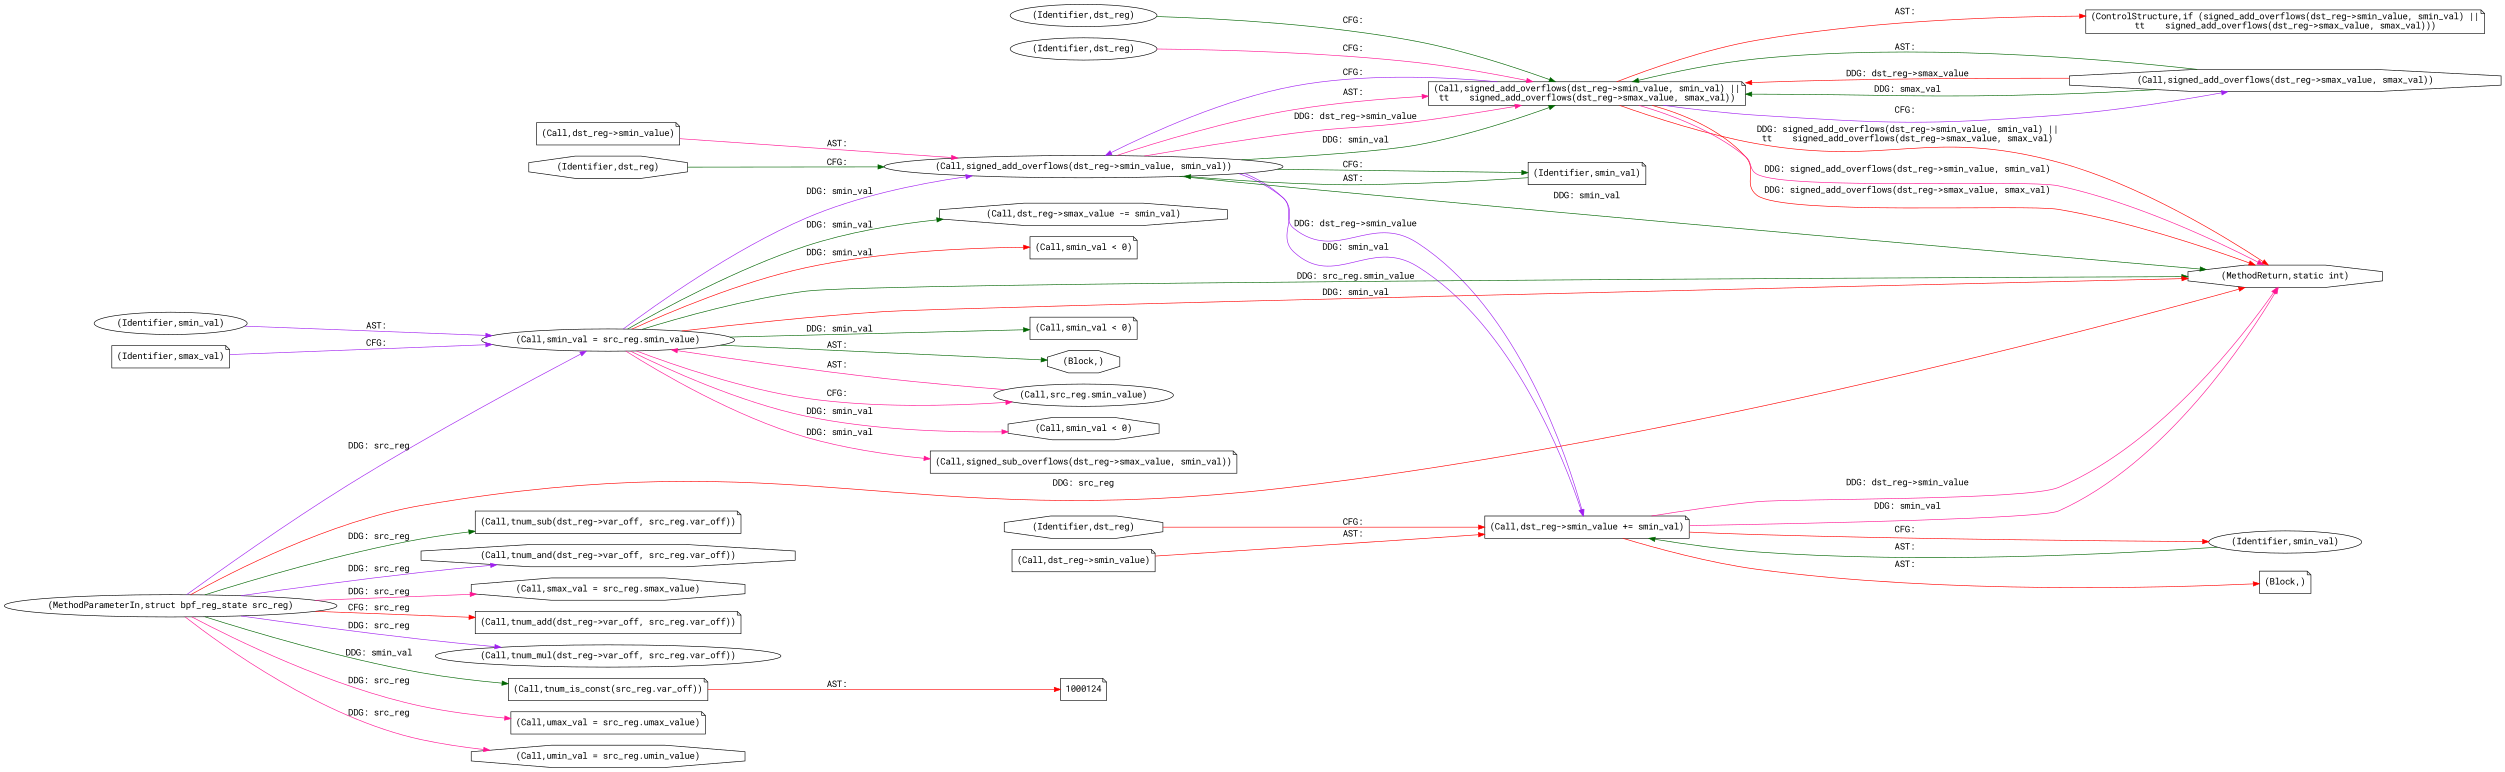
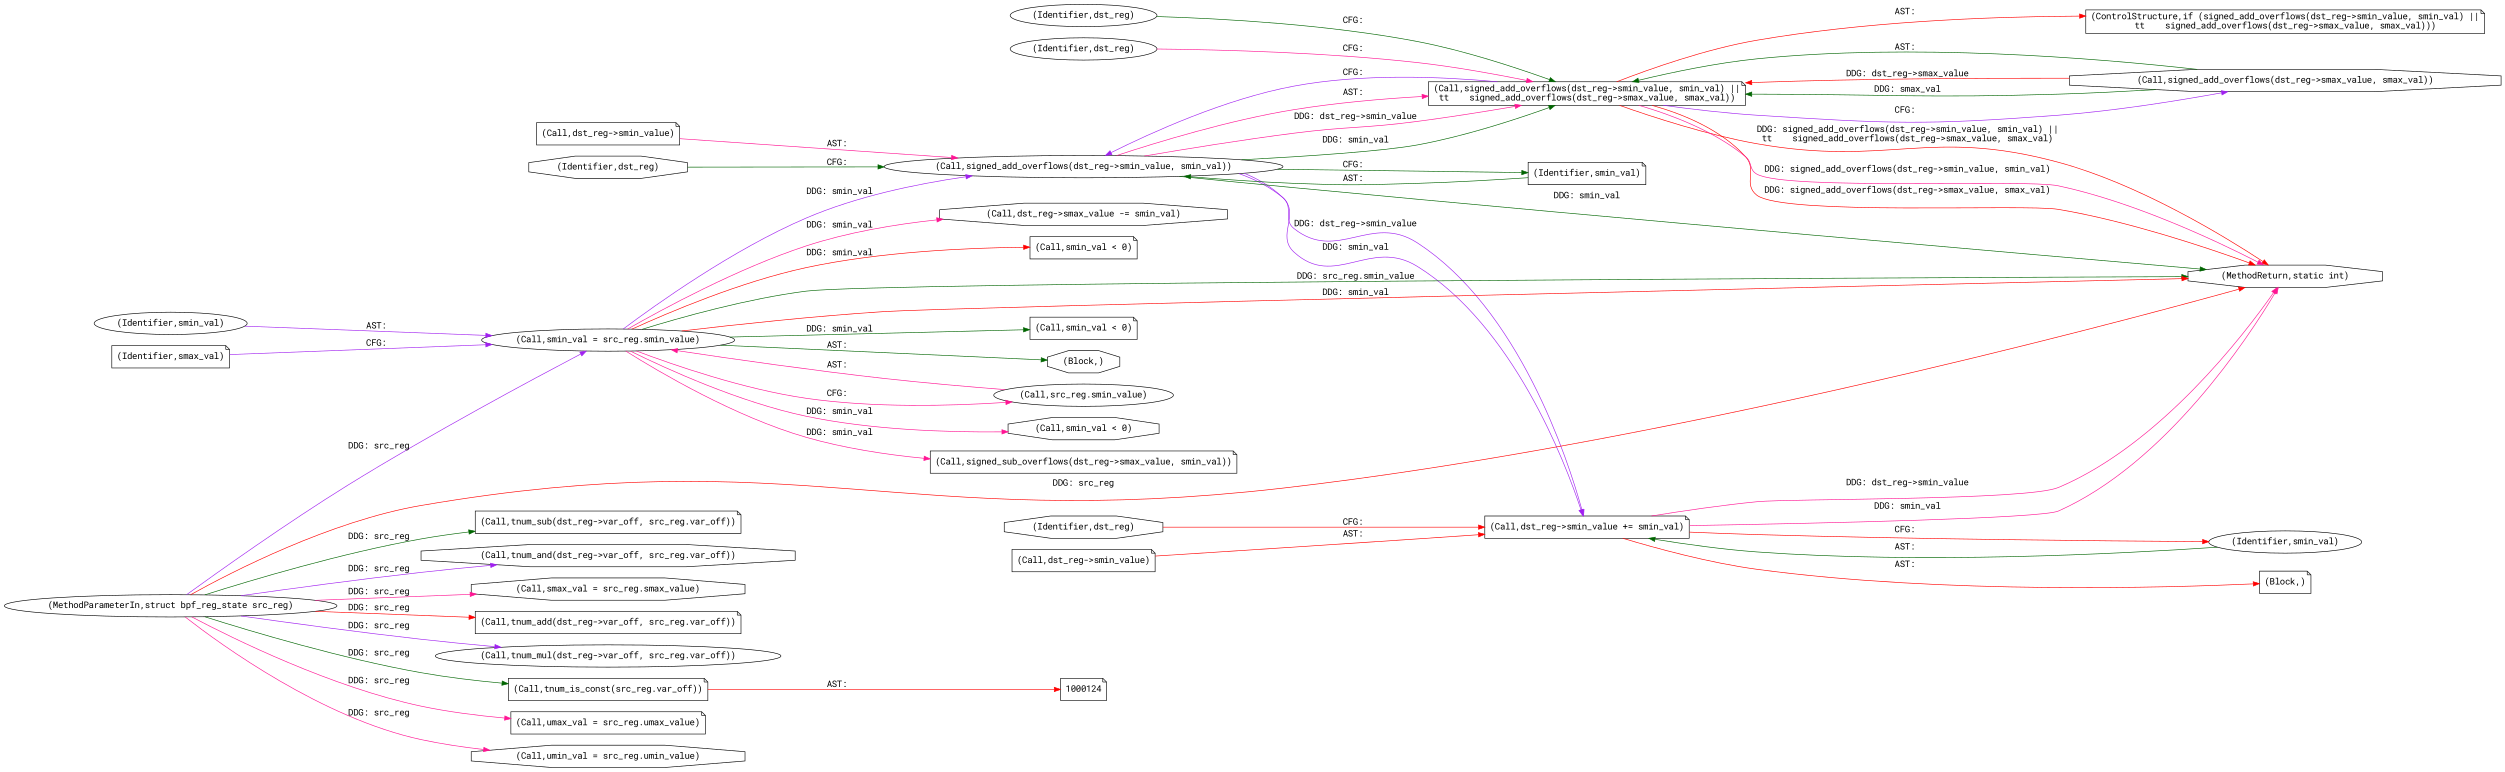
edge "(Call,smin_val = src_reg.smin_value)" -> "(Call,dst_reg->smax_value -= smin_val)": color darkgreen -> deeppink
edge "(MethodParameterIn,struct bpf_reg_state src_reg)" -> "(Call,tnum_add(dst_reg->var_off, src_reg.var_off))": label "CFG: src_reg" -> "DDG: src_reg"
edge "(MethodParameterIn,struct bpf_reg_state src_reg)" -> "(Call,tnum_is_const(src_reg.var_off))": label "DDG: smin_val" -> "DDG: src_reg"
